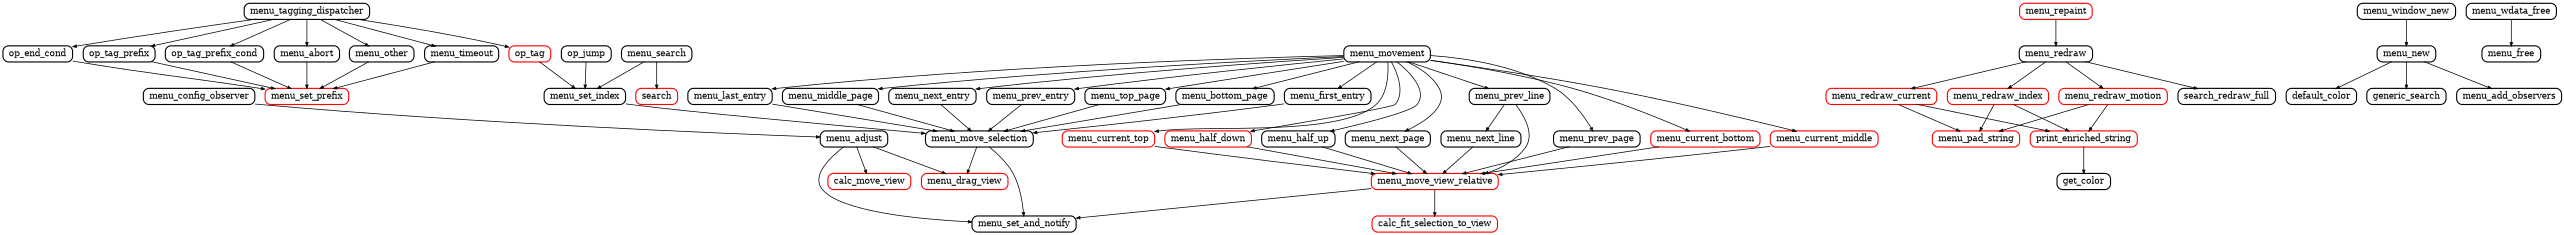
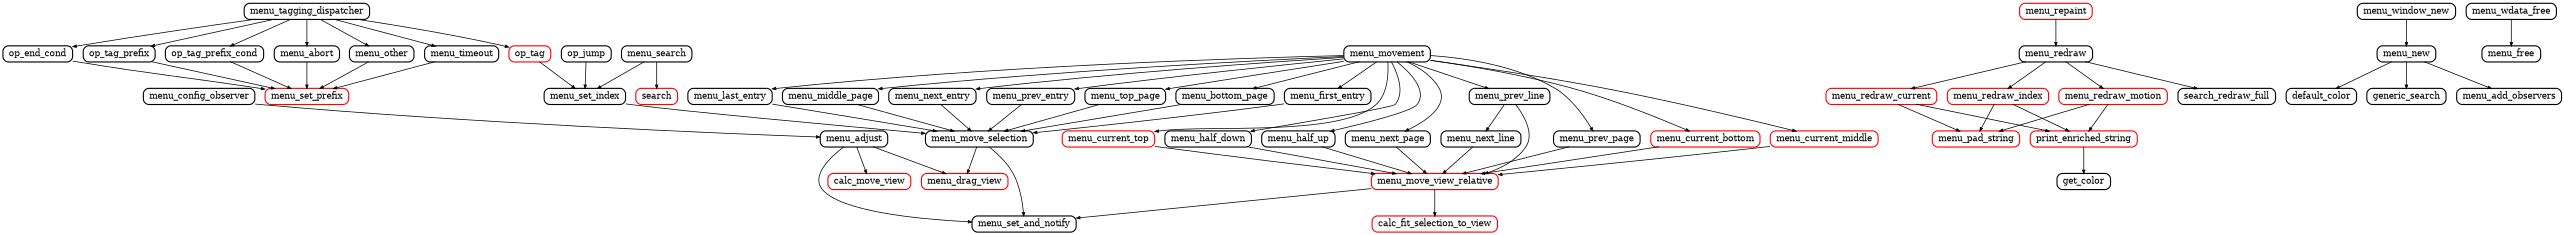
node "menu_half_down": color #ff0000 -> #000000
